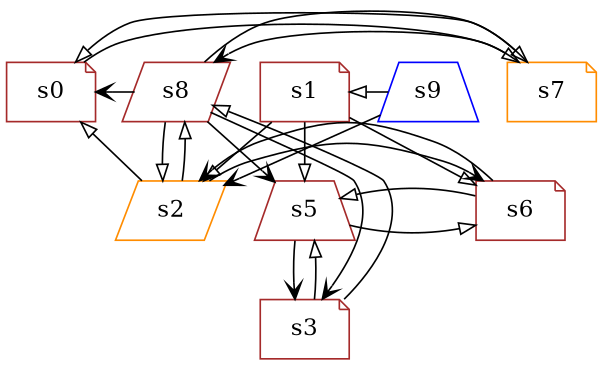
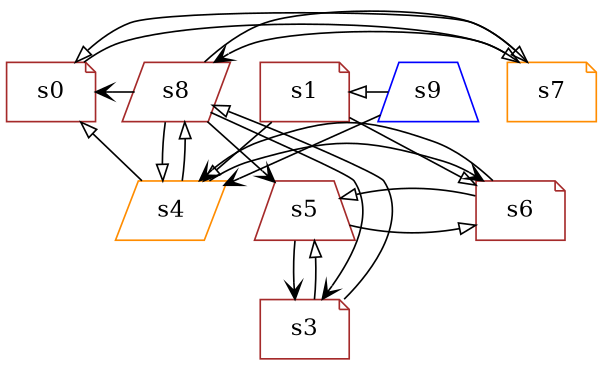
edge "s1" -> "s5": removed
node "s2": label "s2" -> "s4"
